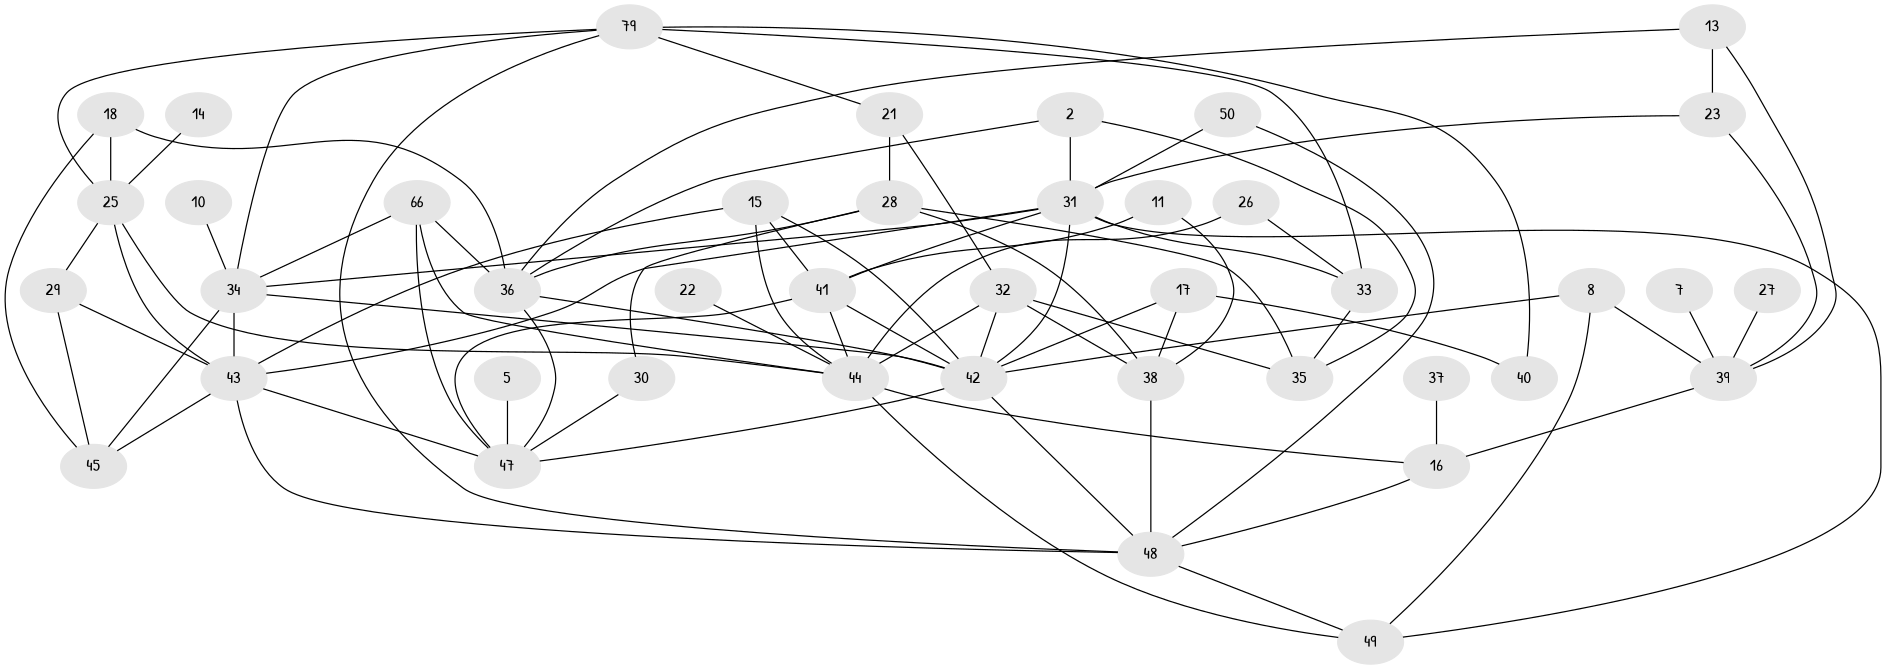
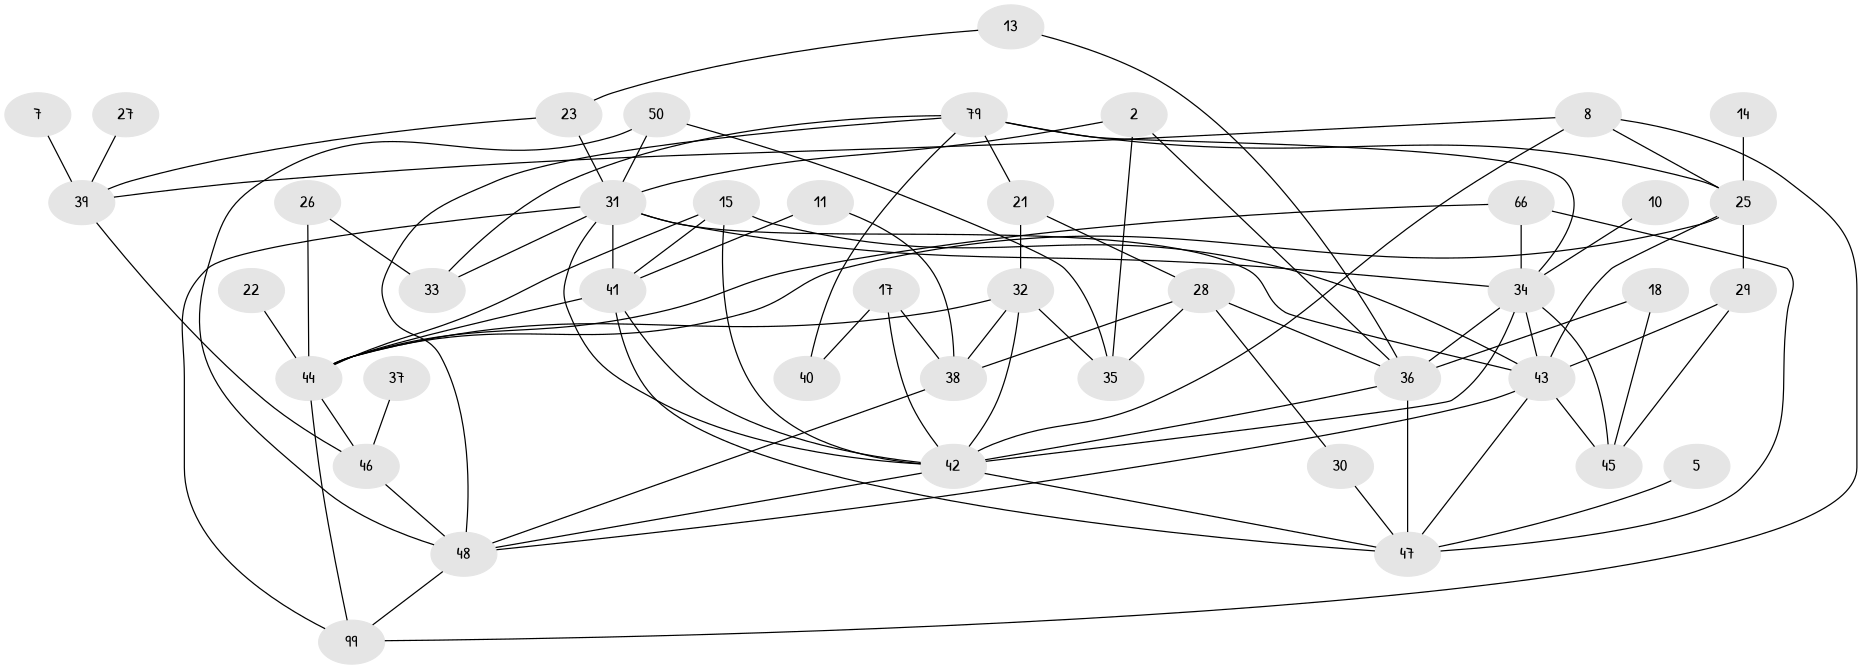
edge "18" -- "25": now "8" -- "25"
edge "13" -- "39": removed
edge "66" -- "36": now "34" -- "36"
edge "33" -- "35": now "50" -- "35"
node "16": label "16" -> "46"
node "49": label "49" -> "99"
